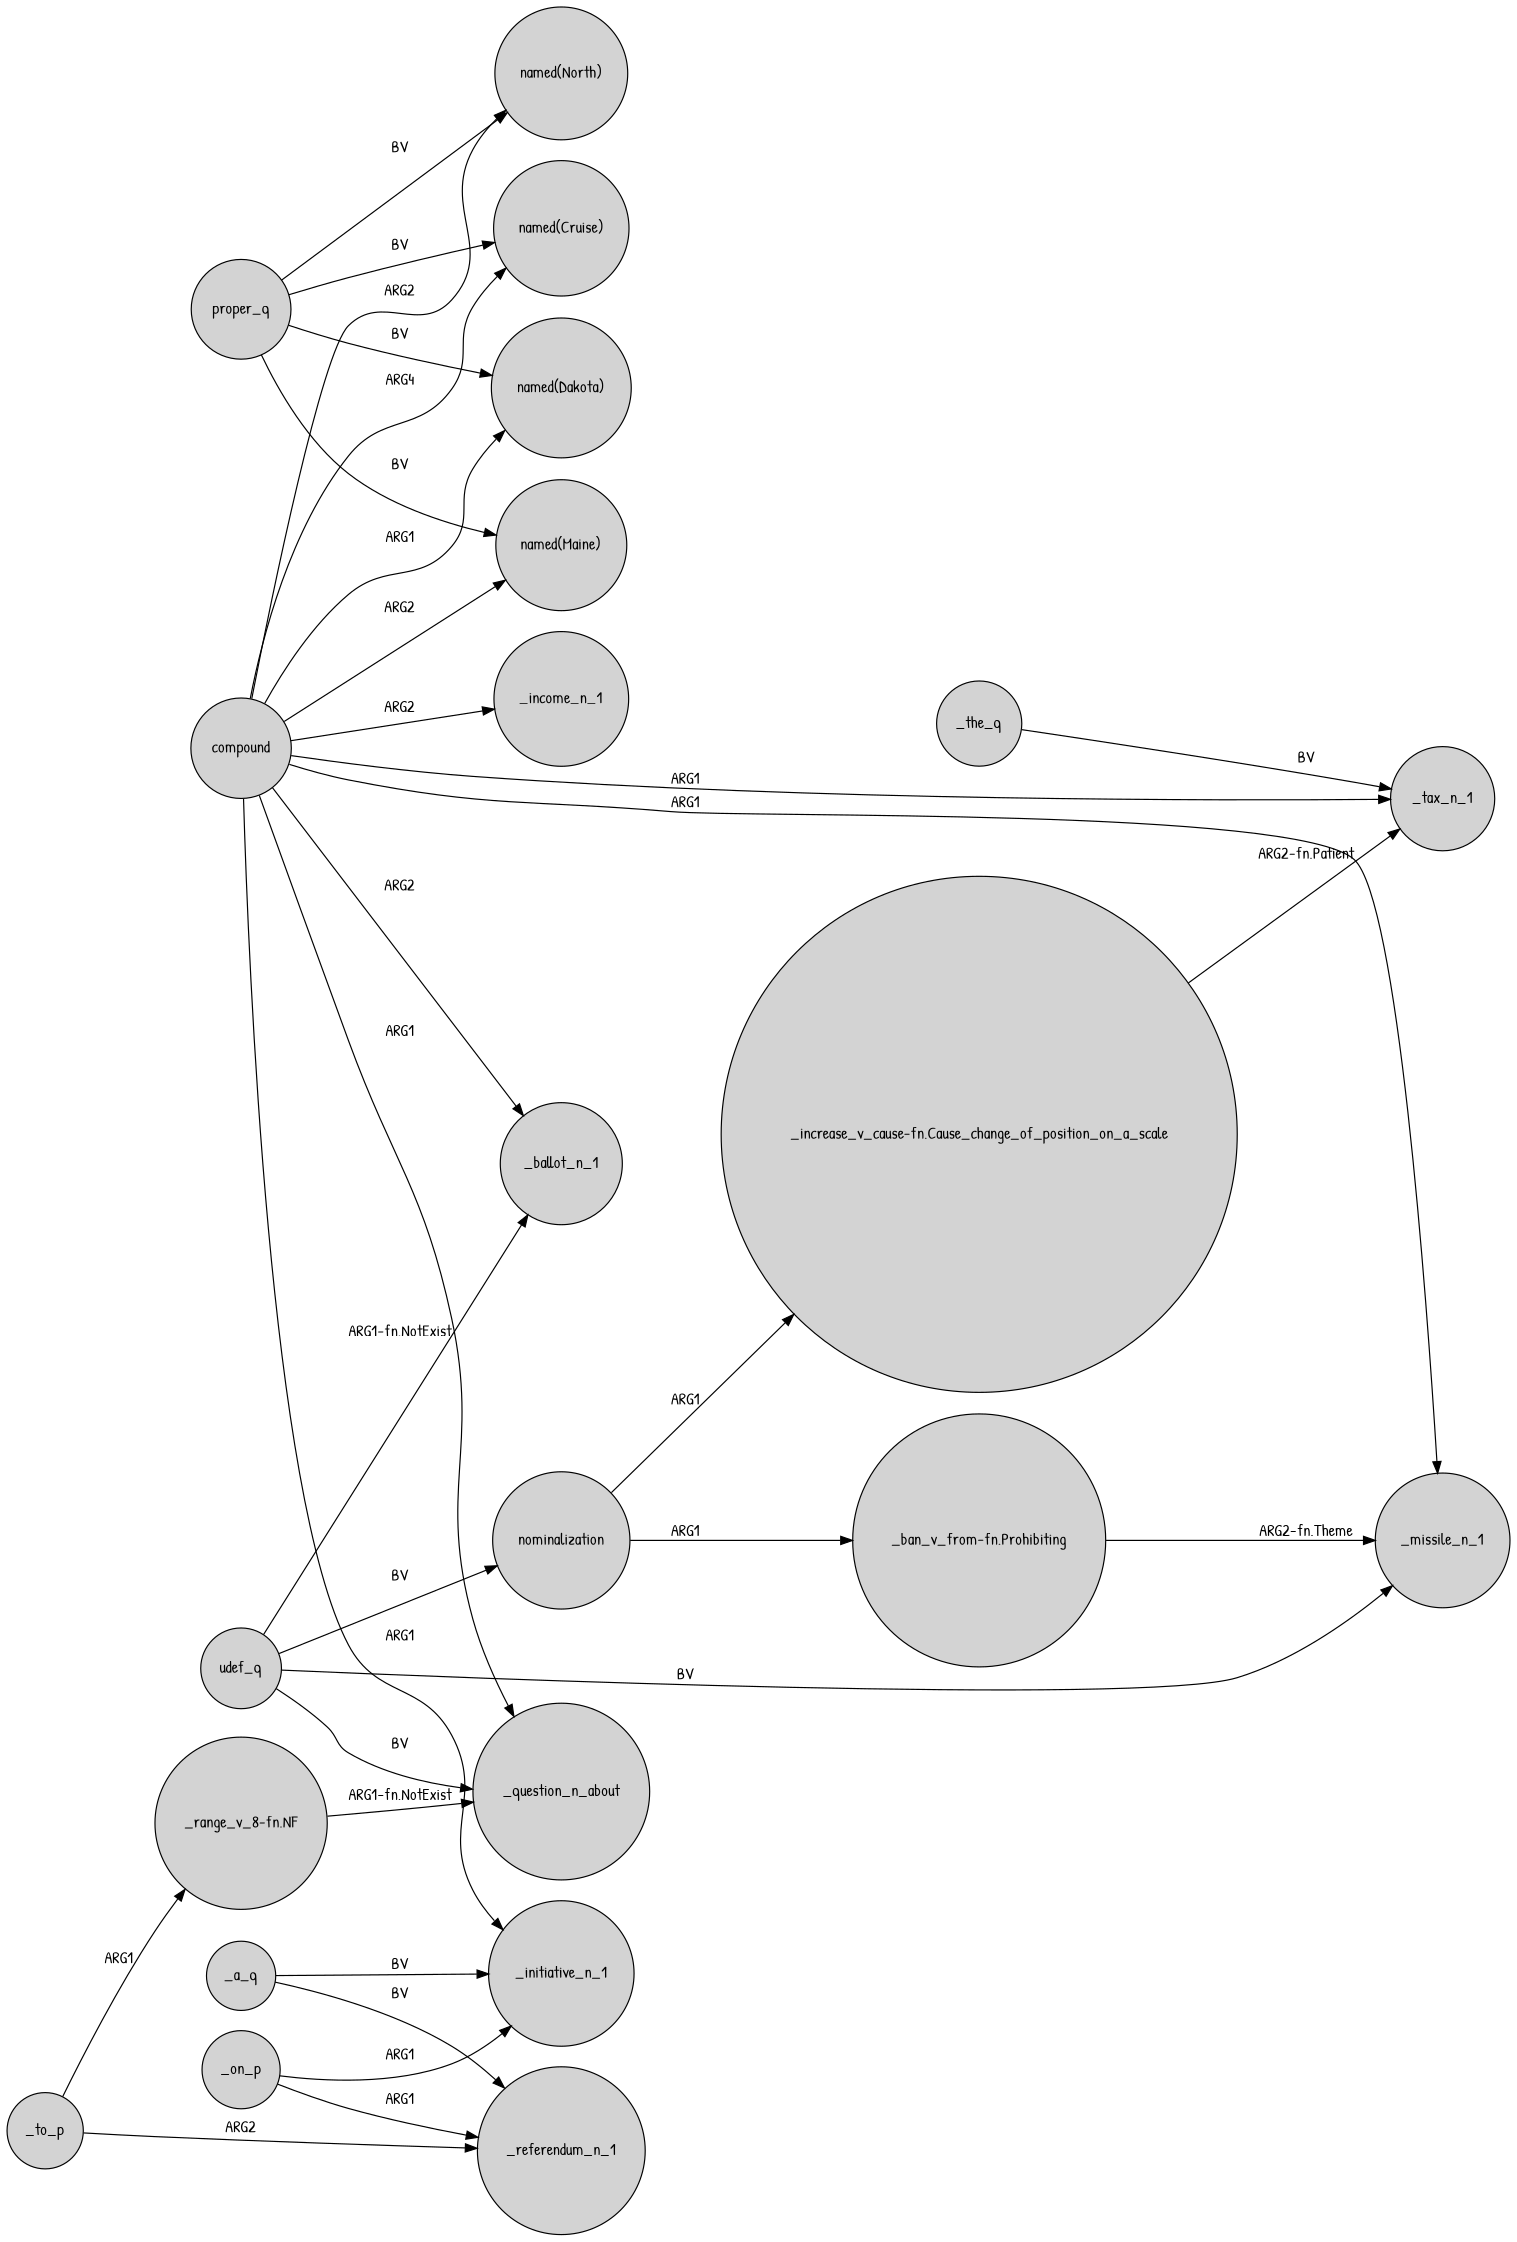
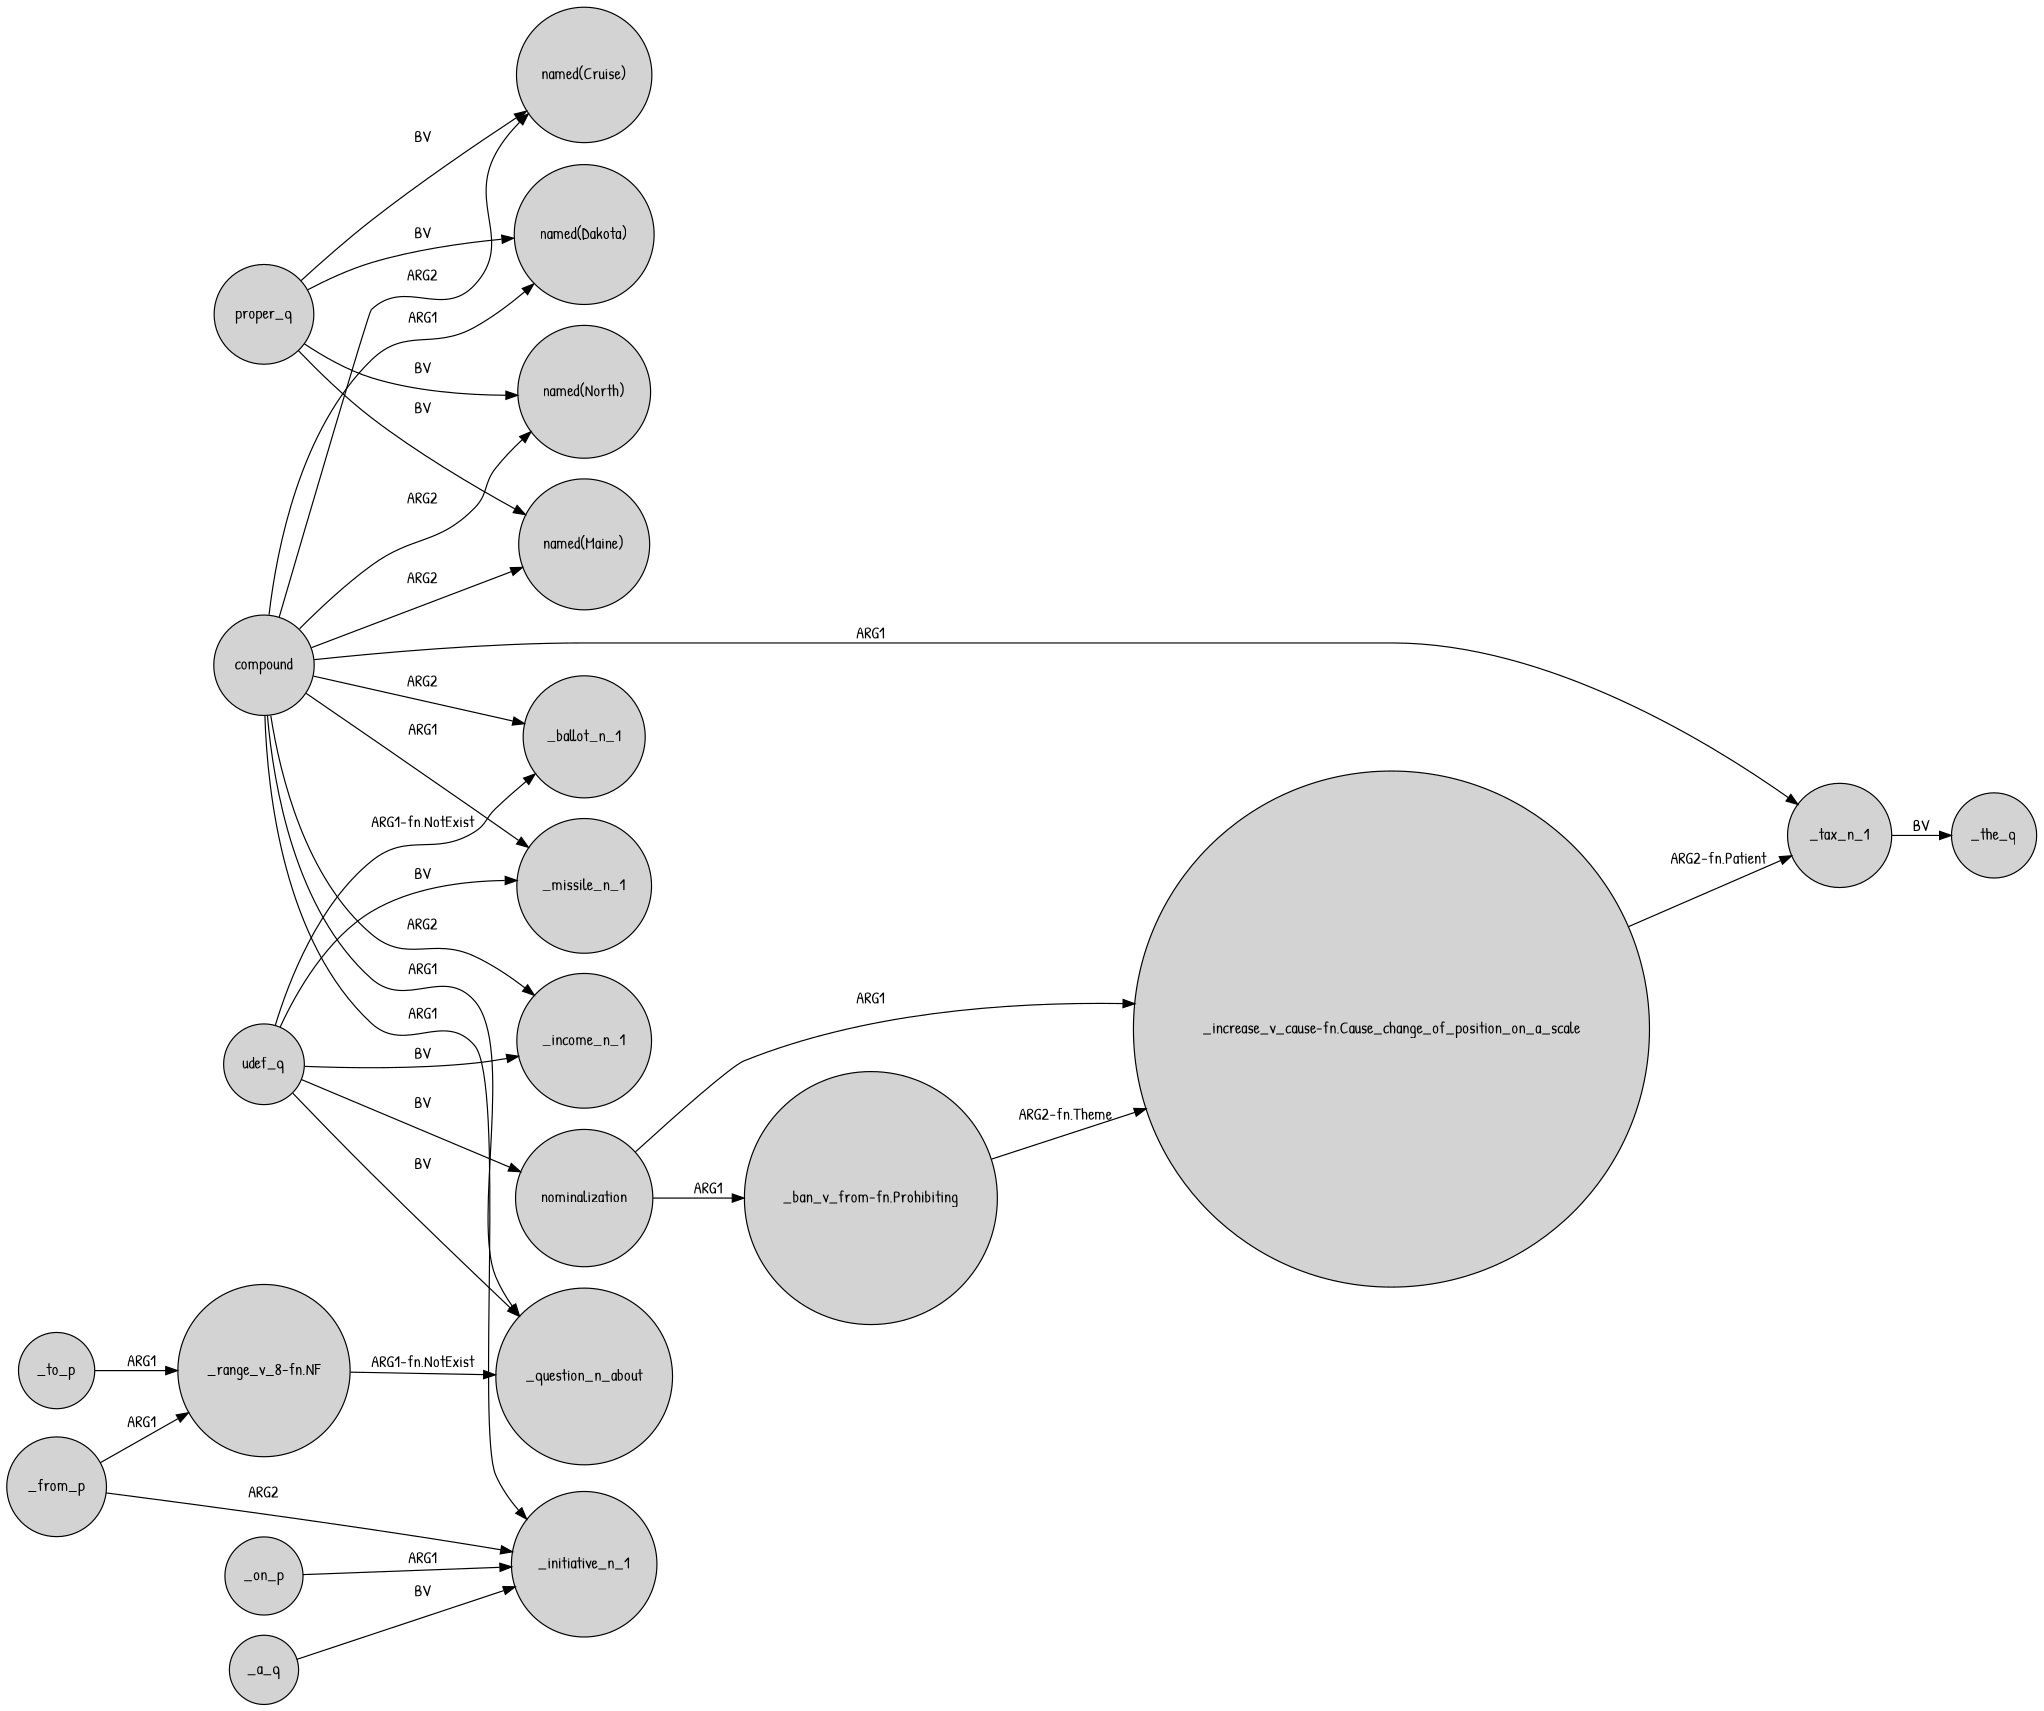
edge "compound" -> "named(Cruise)": label "ARG4" -> "ARG2"
edge "_the_q" -> "_tax_n_1": reversed
edge "udef_q" -> "_income_n_1": added, label "BV"
node "_from_p": added
edge "_ban_v_from-fn.Prohibiting" -> "_missile_n_1": now "_ban_v_from-fn.Prohibiting" -> "_increase_v_cause-fn.Cause_change_of_position_on_a_scale"
node "_referendum_n_1": removed
